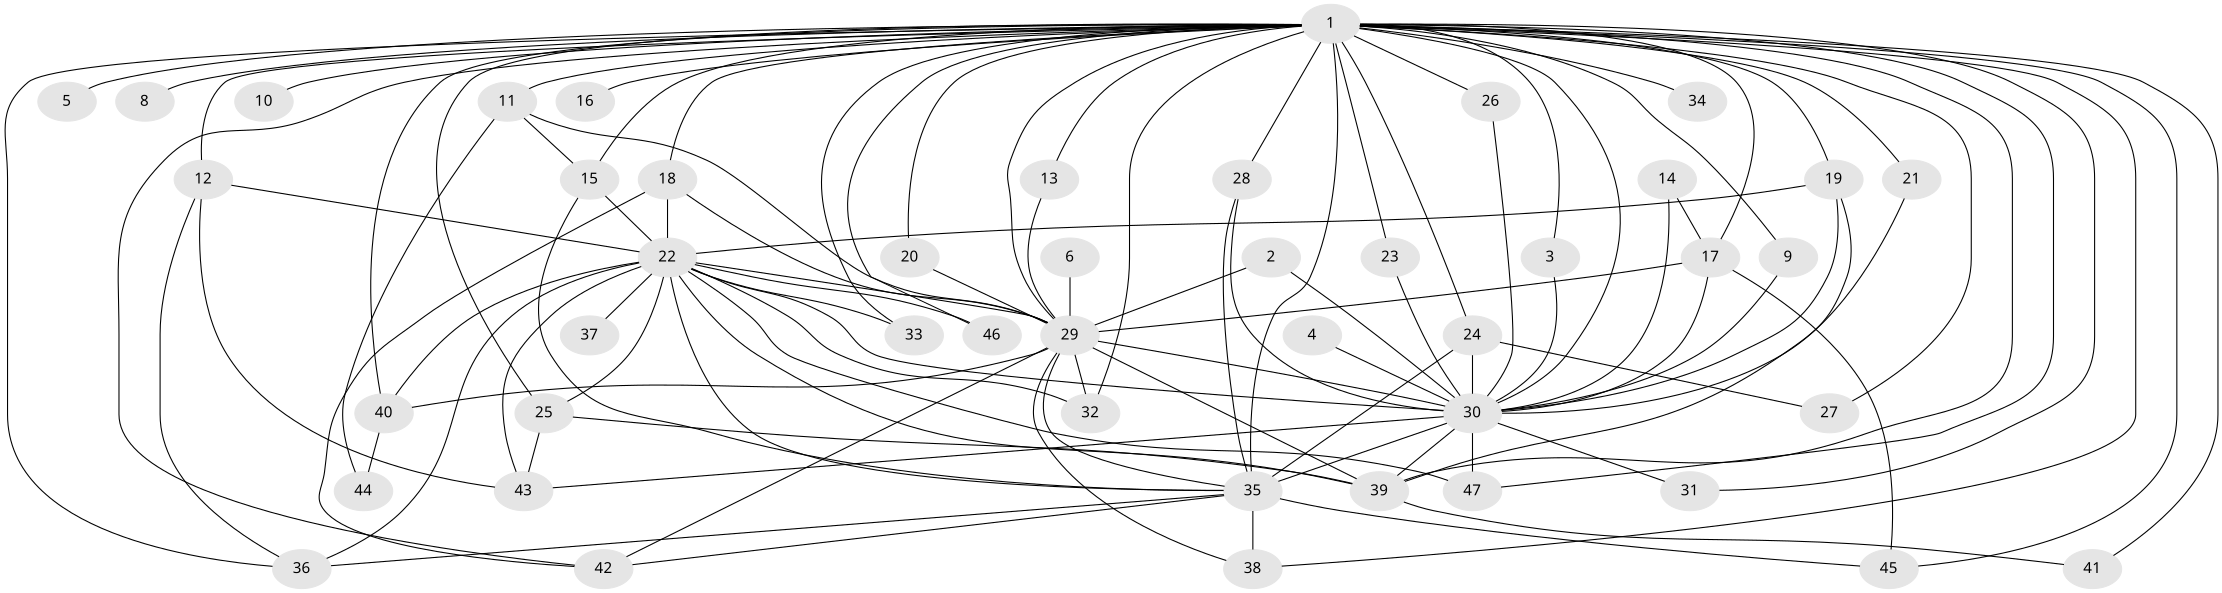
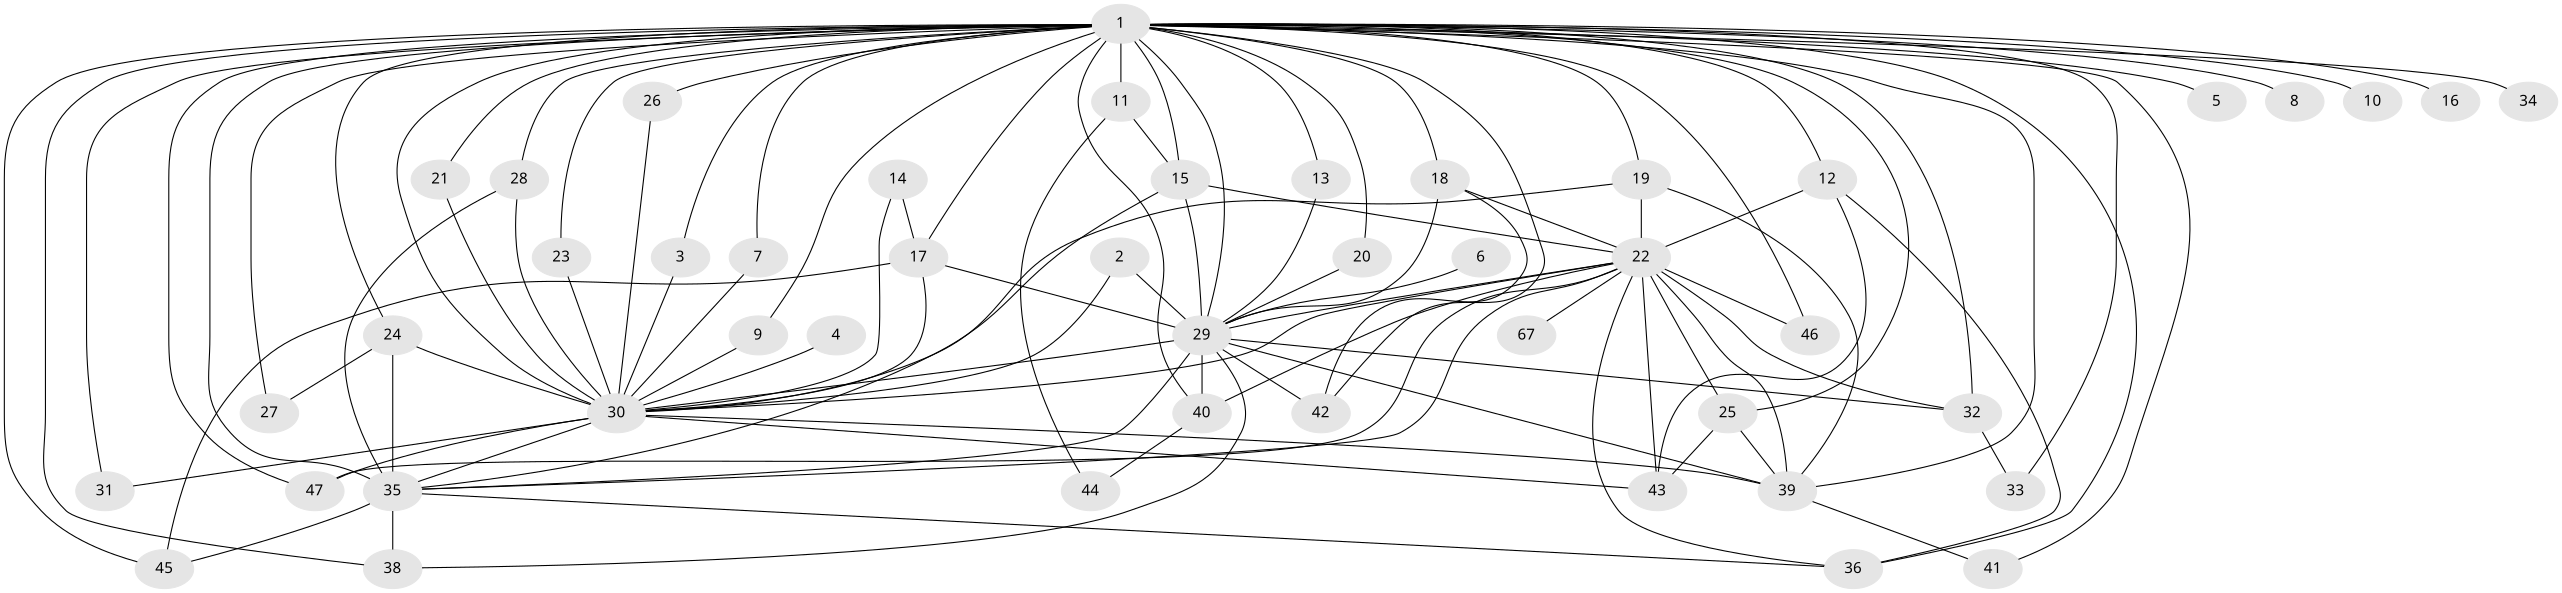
edge "11" -- "29": now "15" -- "29"
node "7": added
edge "22" -- "33": now "32" -- "33"
node "37": label "37" -> "67"
edge "35" -- "42": removed
